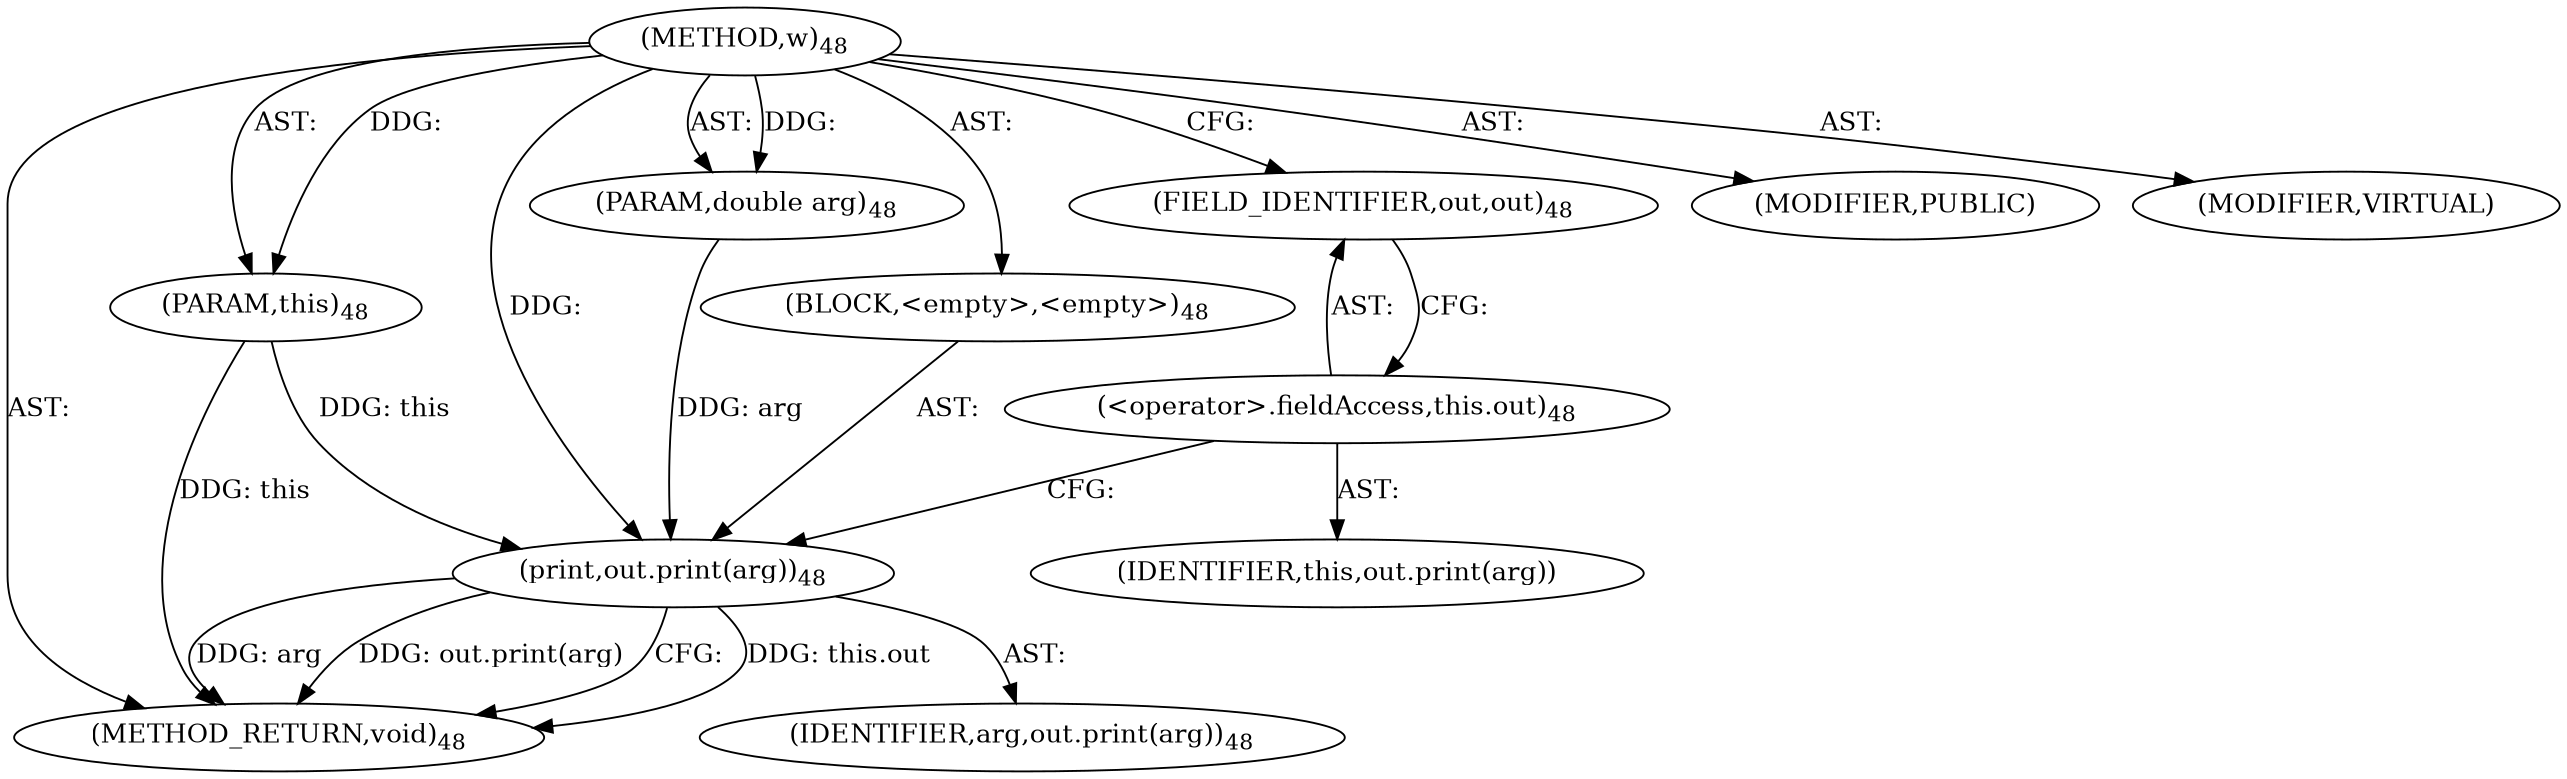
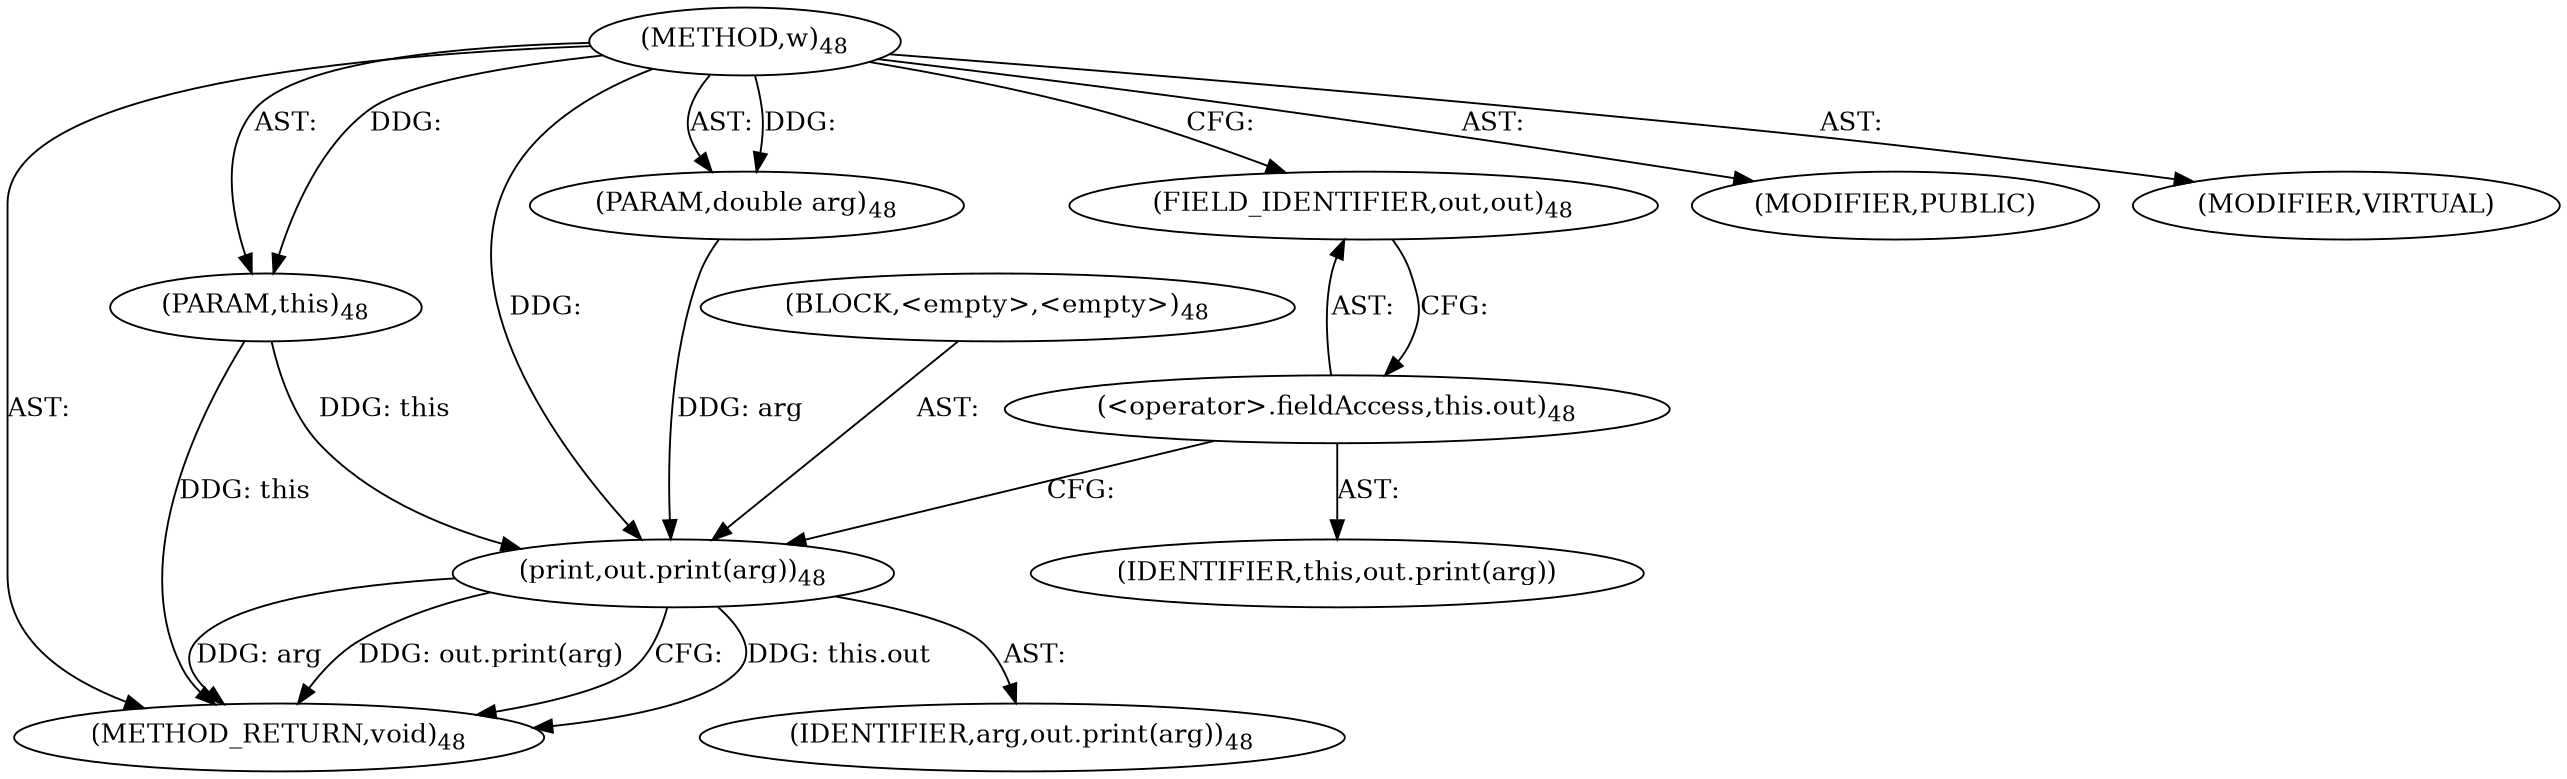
edge "(METHOD,w)" -> "(BLOCK,<empty>,<empty>)": removed, label "AST:"
